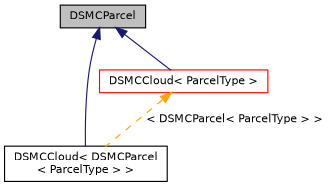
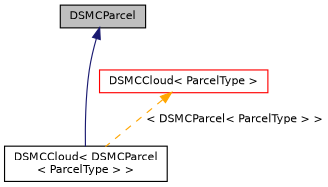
edge "DSMCCloud< ParcelType >" -> "DSMCParcel": removed
